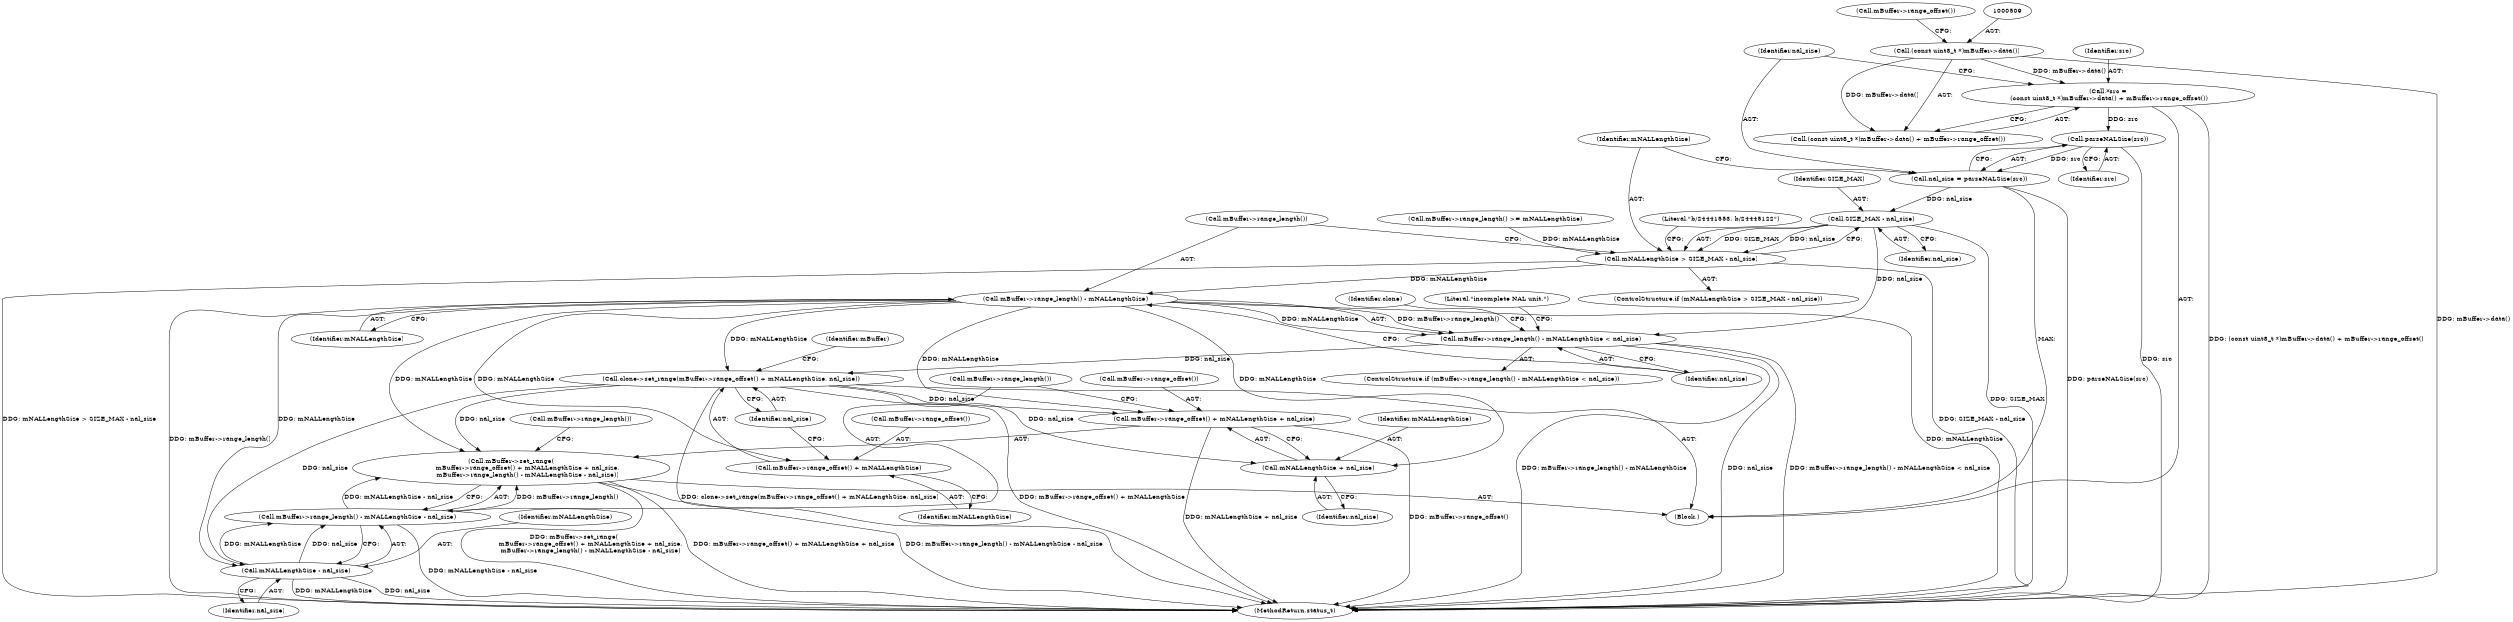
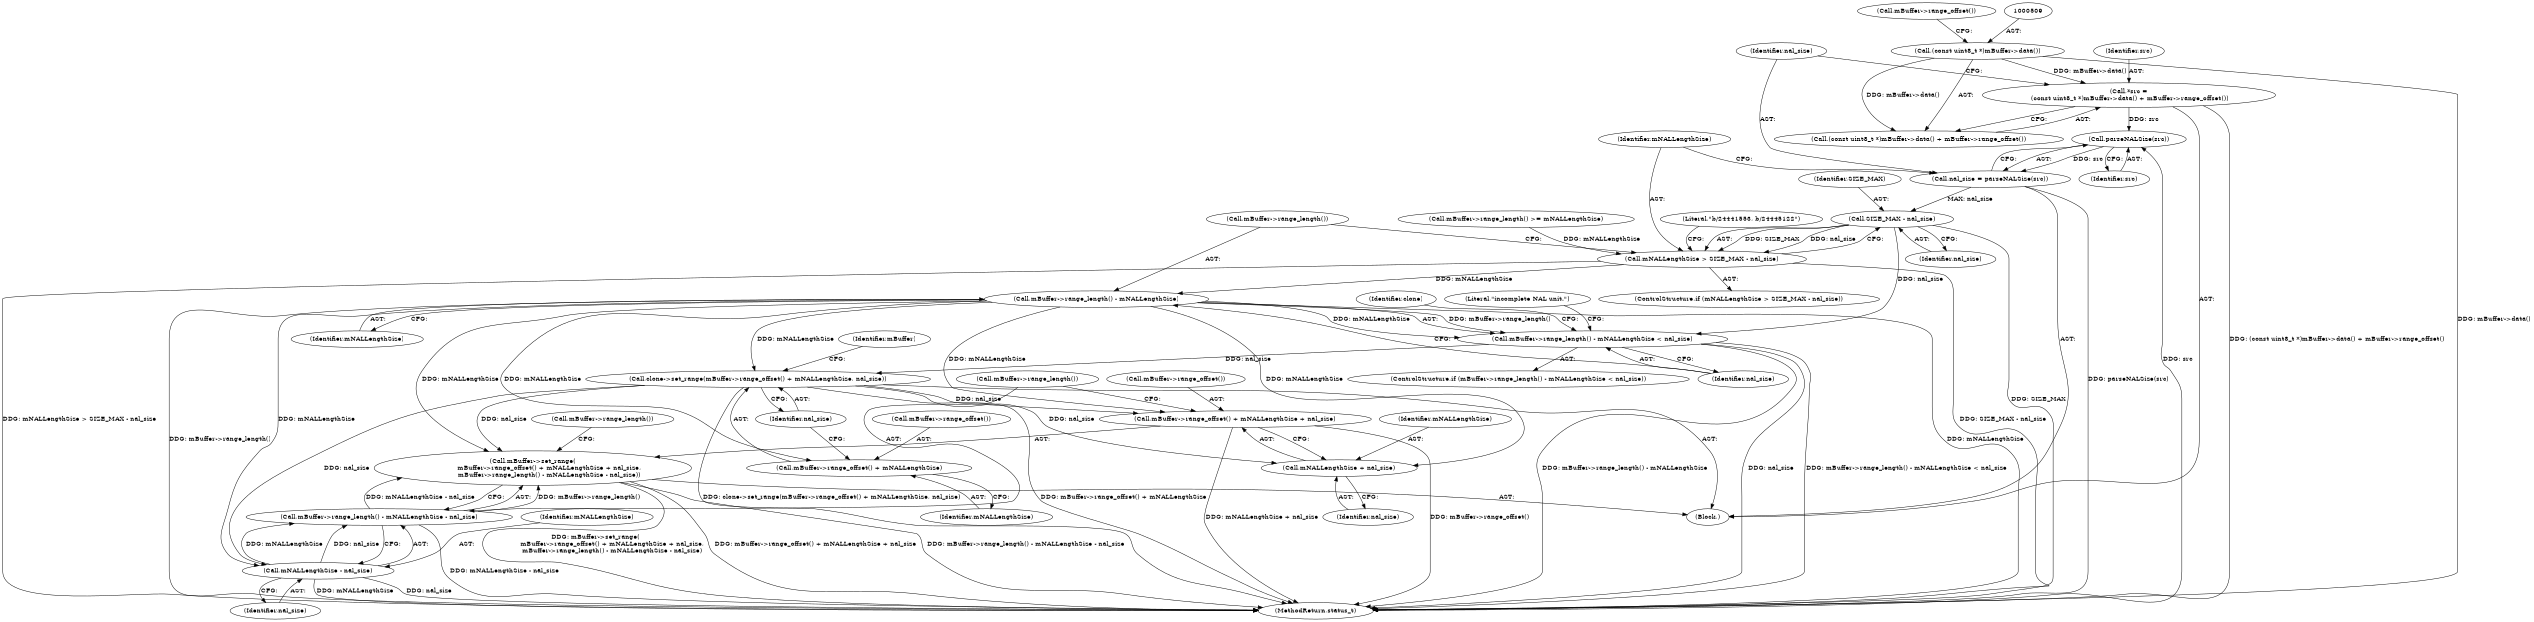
edge "(Call,nal_size = parseNALSize(src))" -> "(Call,SIZE_MAX - nal_size)": label "DDG: nal_size" -> "MAX: nal_size"
edge "(Call,nal_size = parseNALSize(src))" -> "(Block,)": label "MAX: " -> "AST: "
edge "(Call,parseNALSize(src))" -> "(MethodReturn,status_t)": reversed
